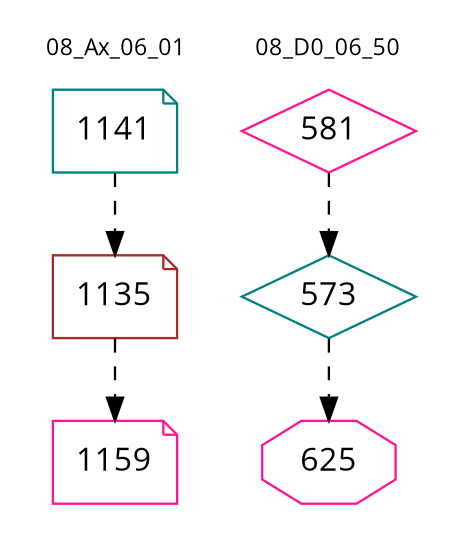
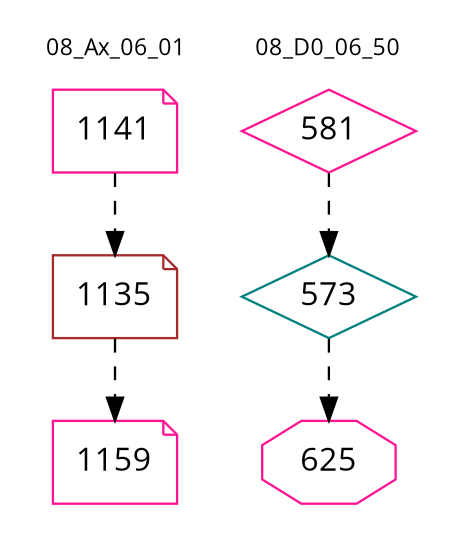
node "1141": color teal -> deeppink
